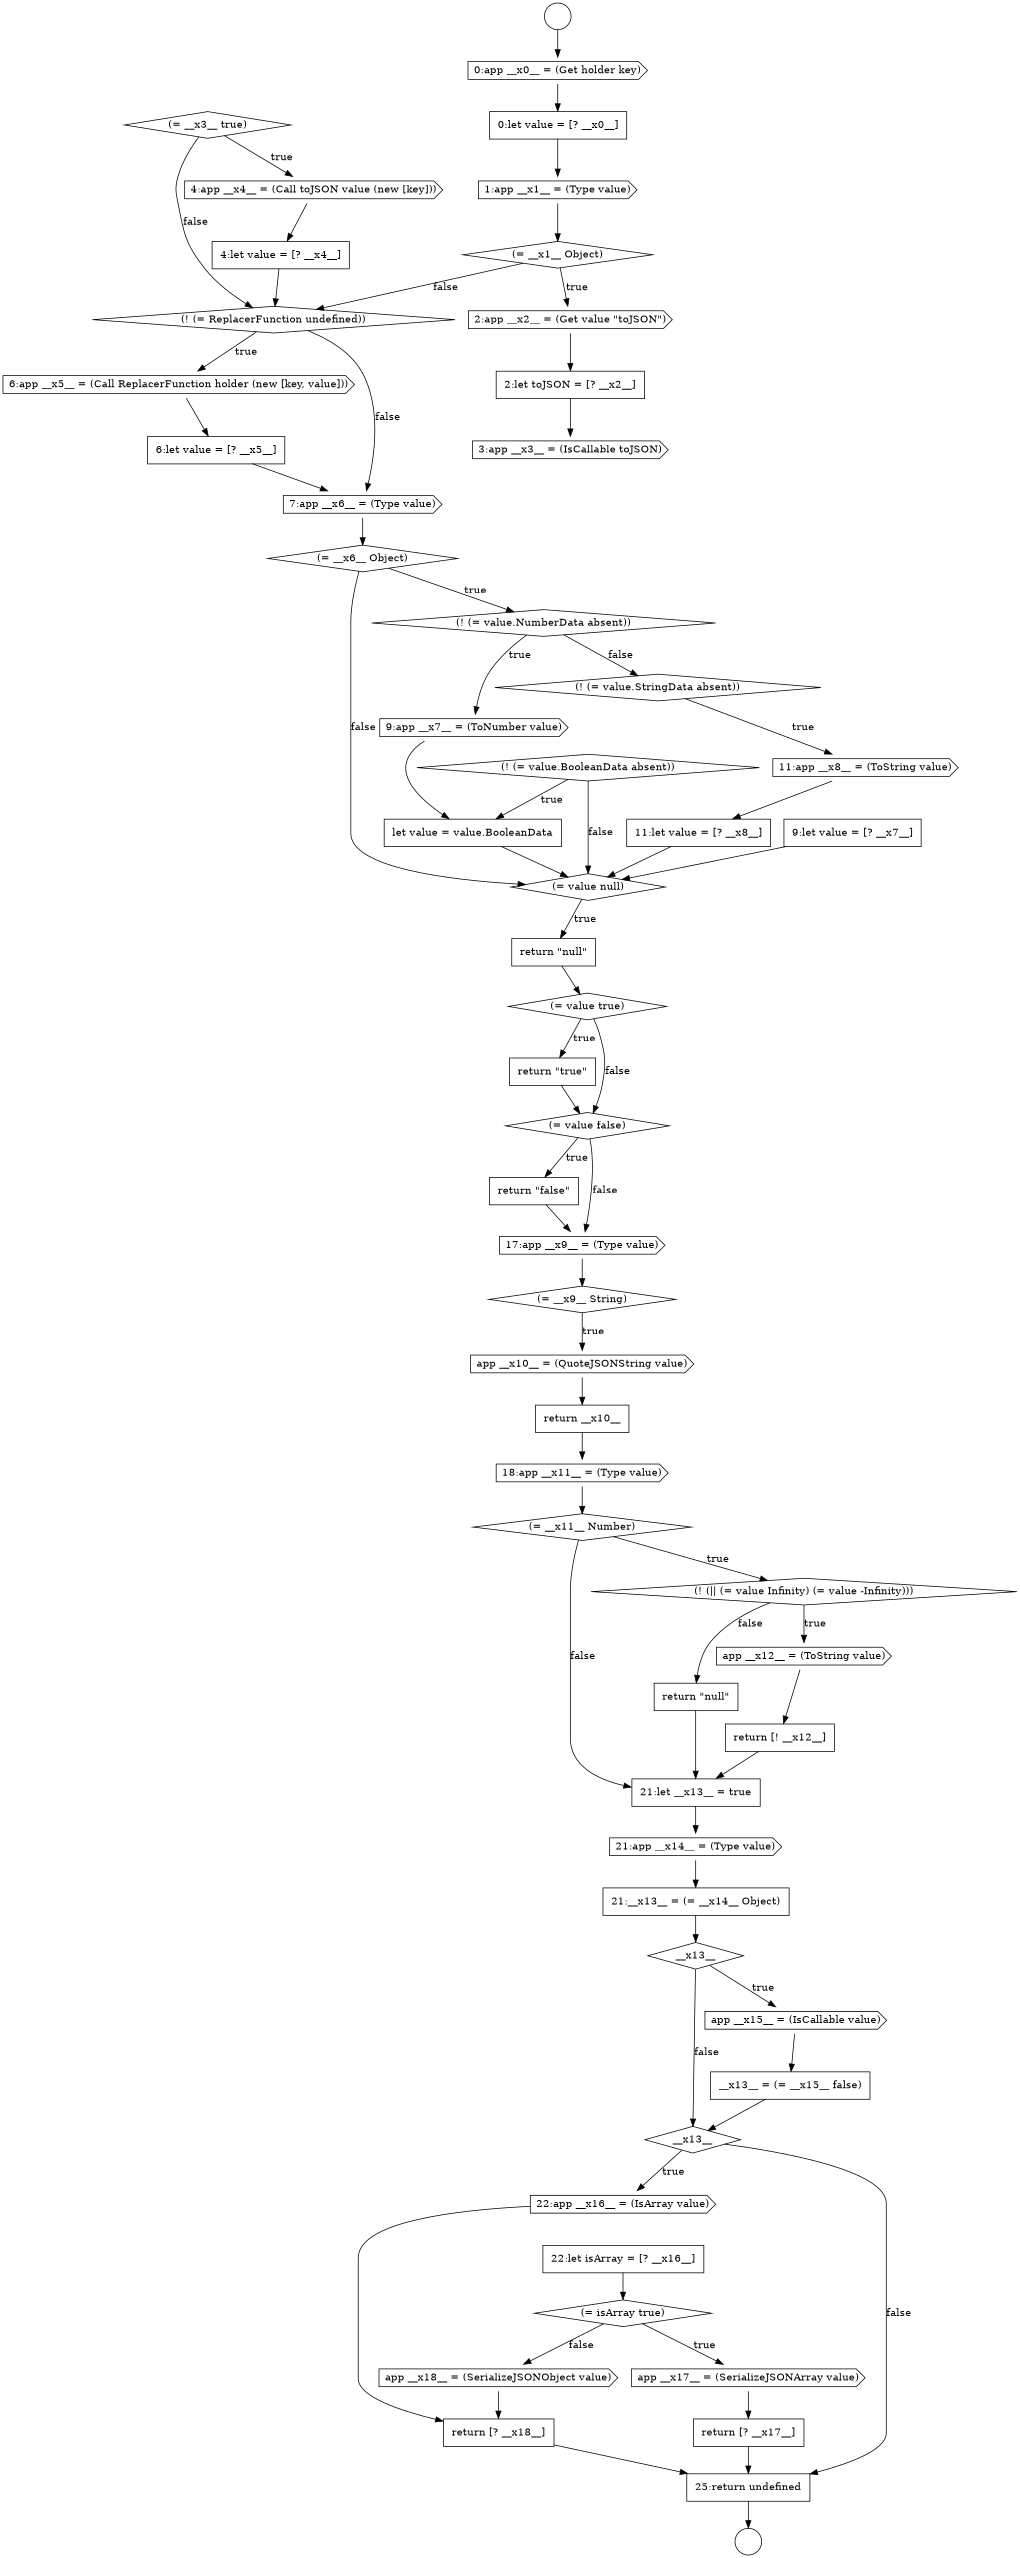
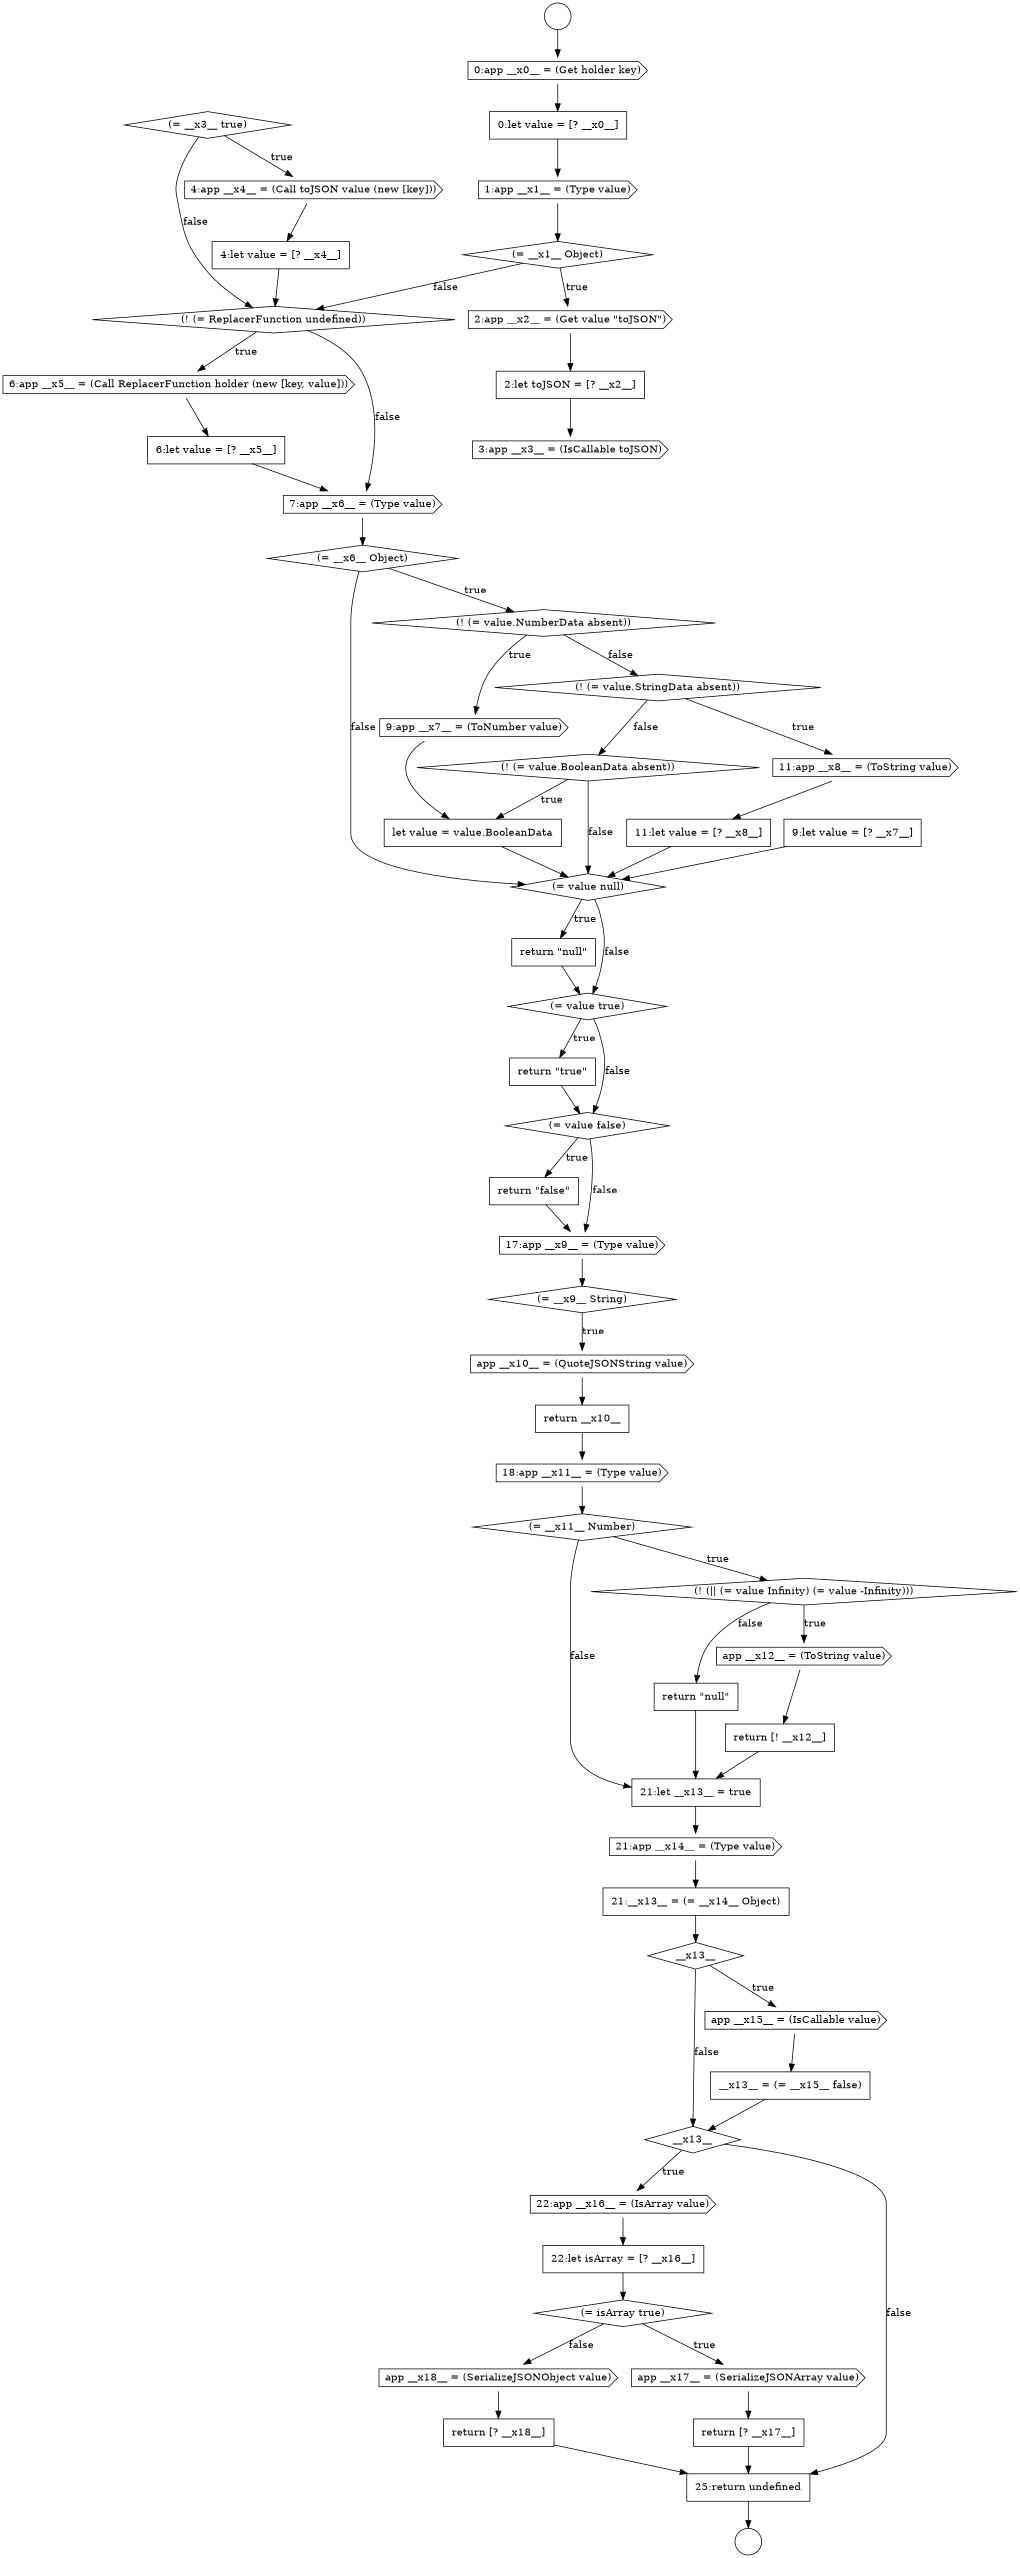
edge "(! (= value.StringData absent))" -> "(! (= value.BooleanData absent))": added, label "false"
edge "(= value null)" -> "(= value true)": added, label "false"
edge "22:app __x16__ = (IsArray value)" -> "return [? __x18__]": now "22:app __x16__ = (IsArray value)" -> "22:let isArray = [? __x16__]"
